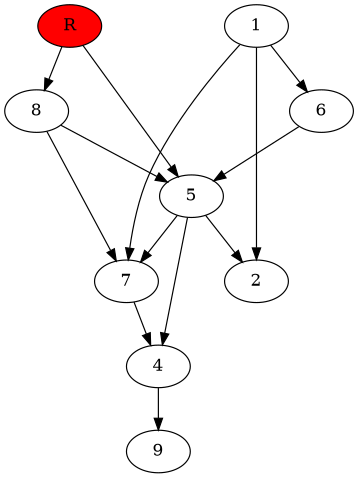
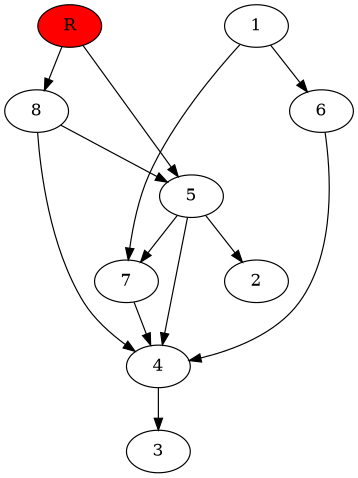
edge "1" -> "2": removed
edge "6" -> "5": now "6" -> "4"
edge "8" -> "7": now "8" -> "4"
node "9": label "9" -> "3"
